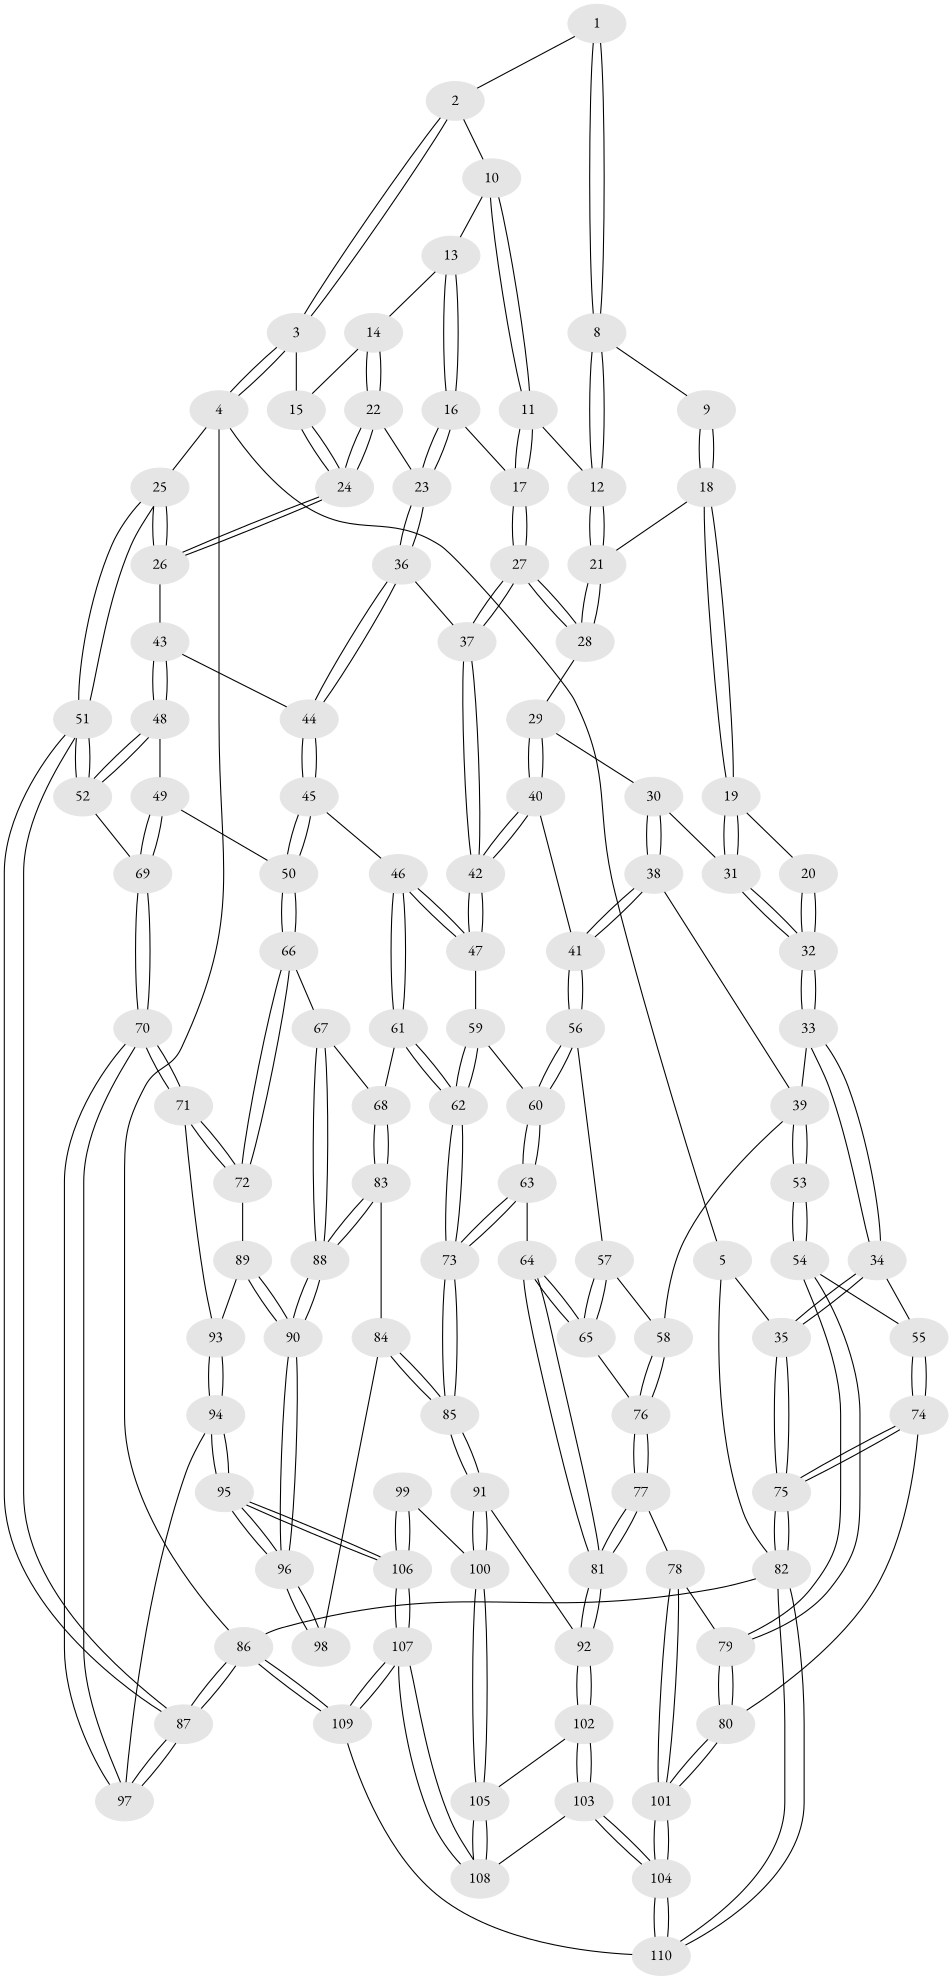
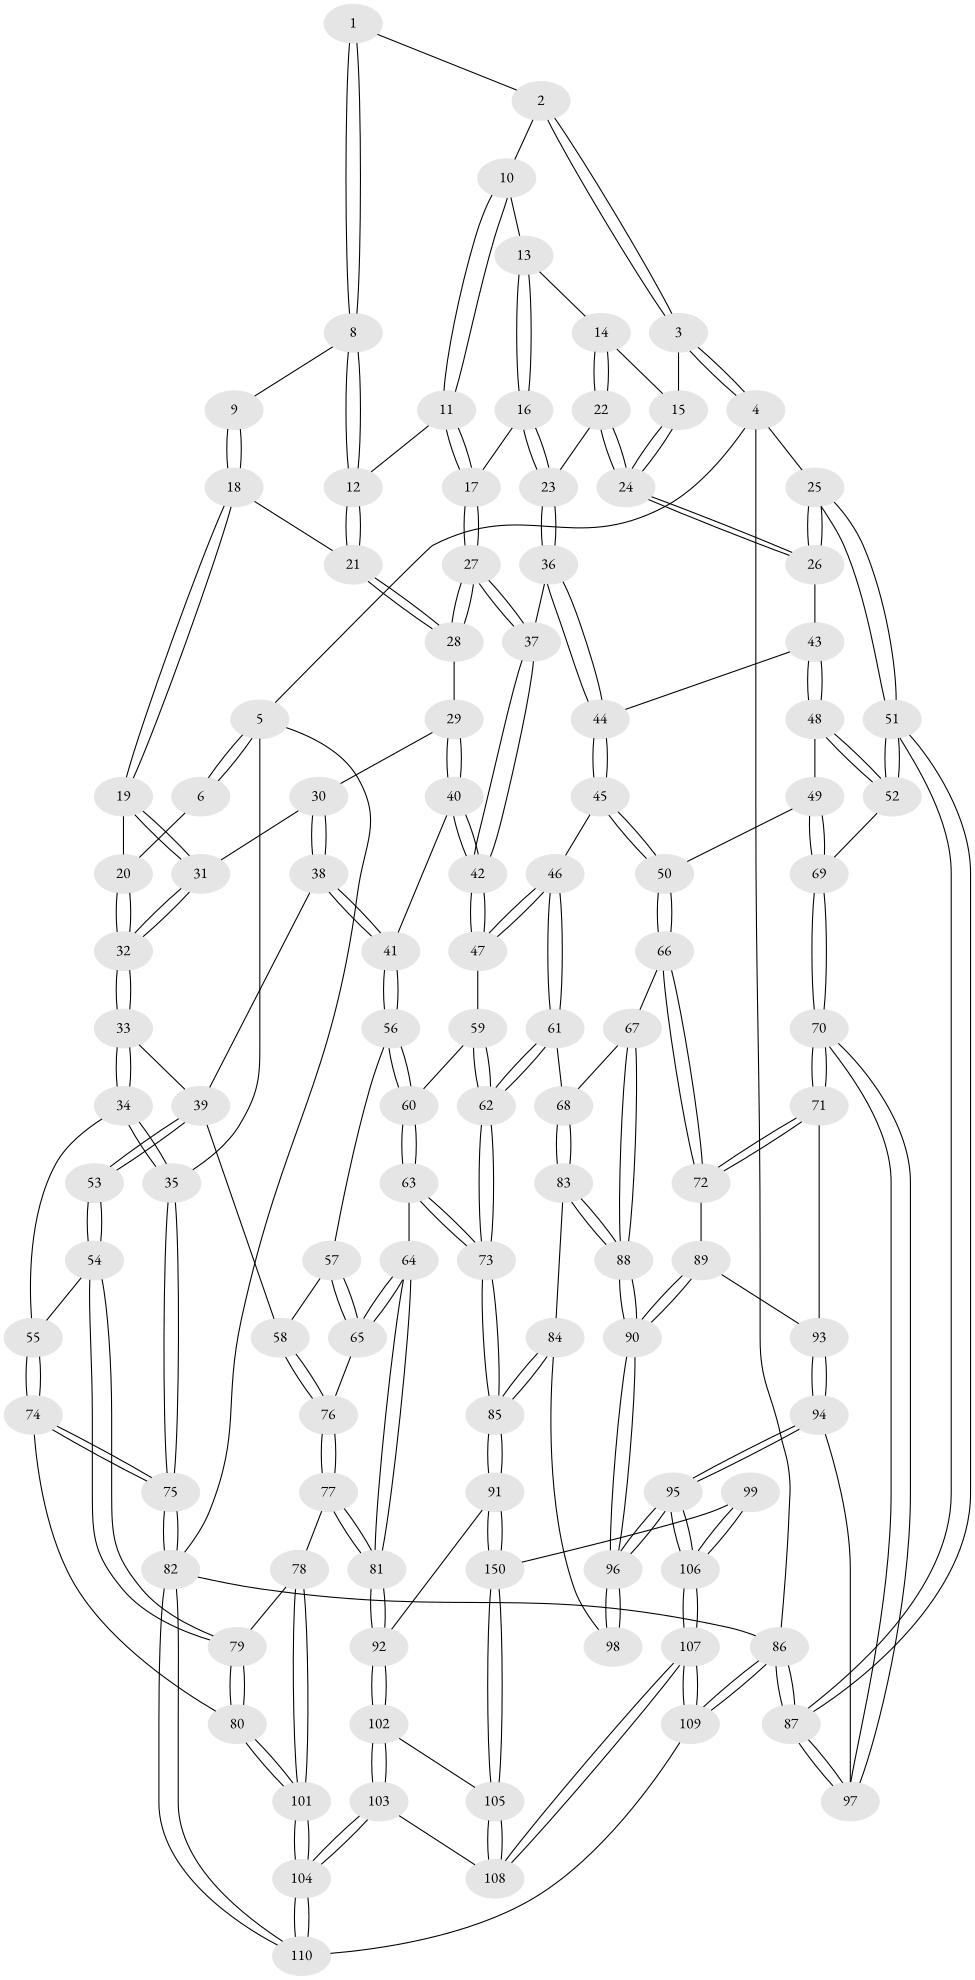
node "6": added
node "100": label "100" -> "150"
